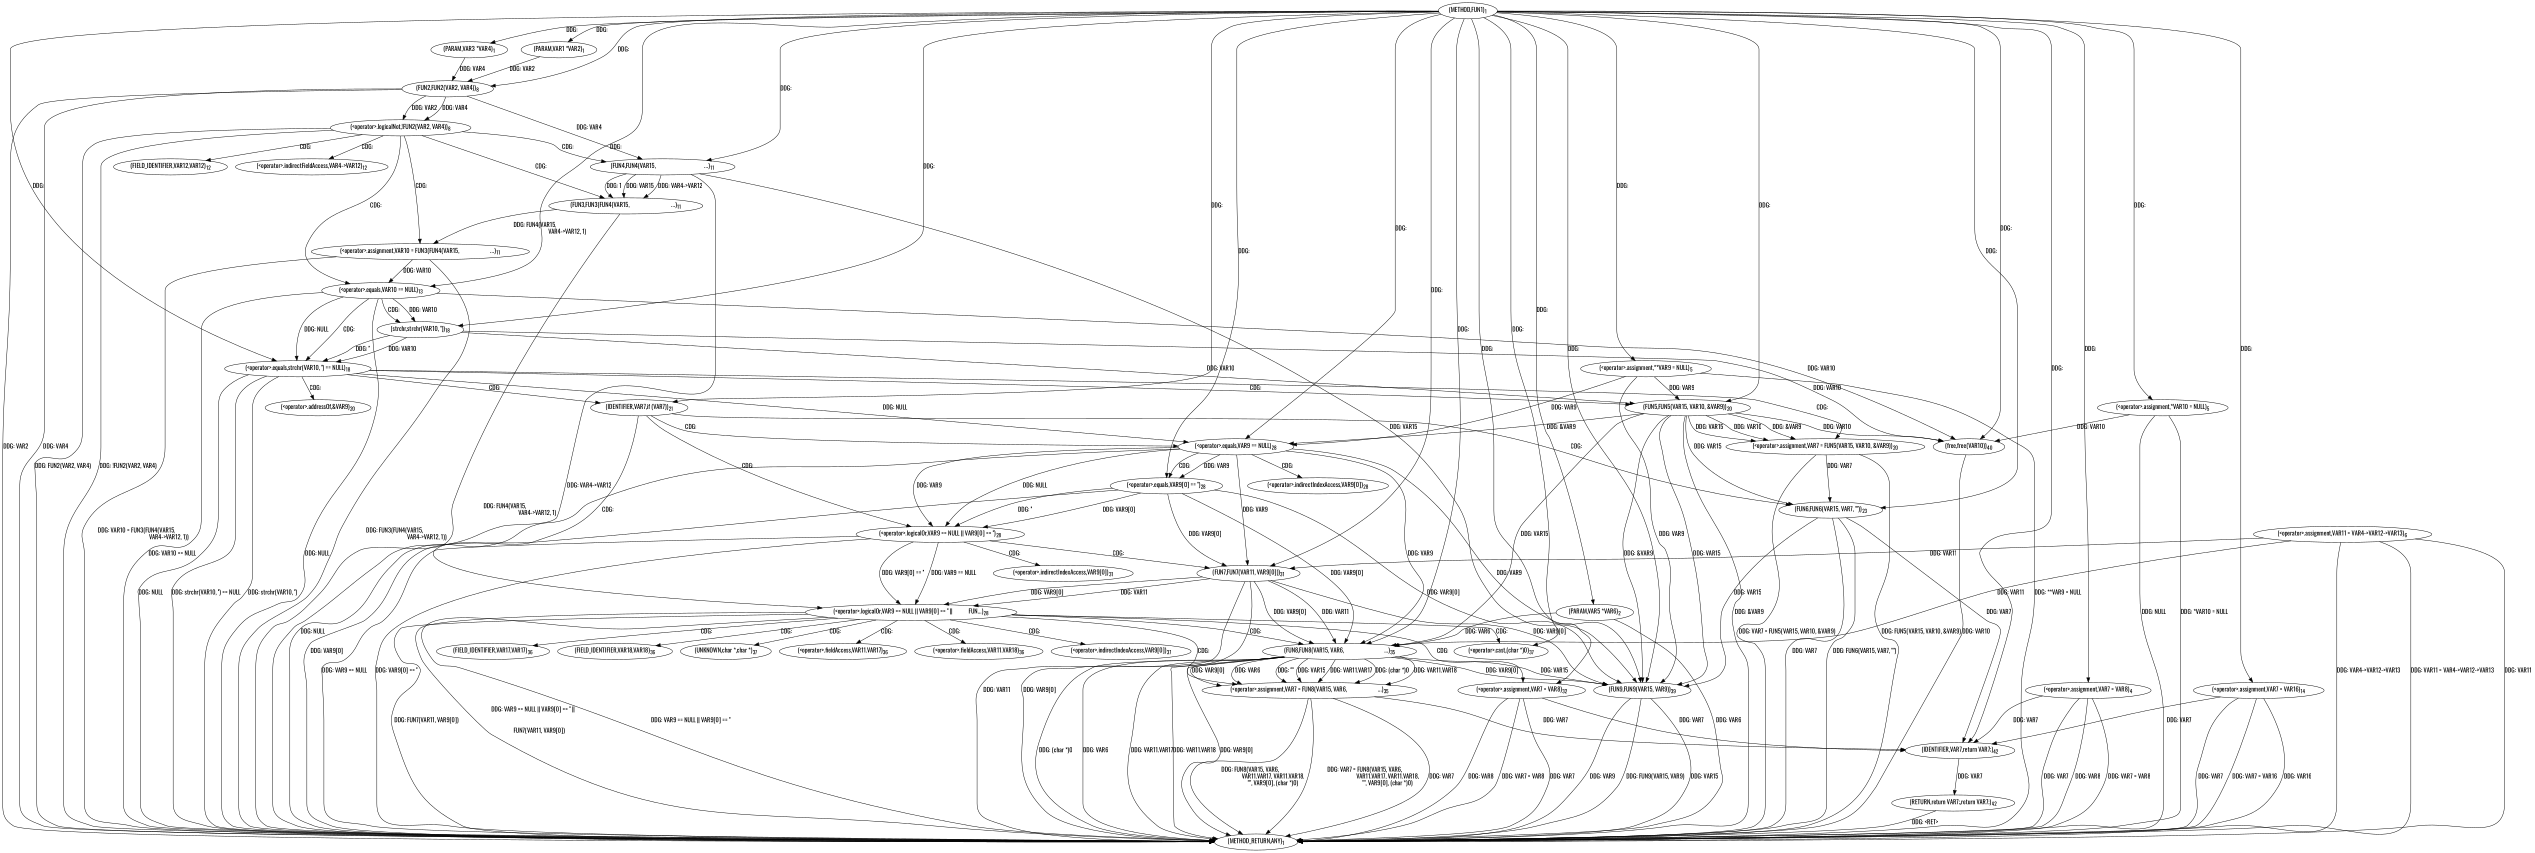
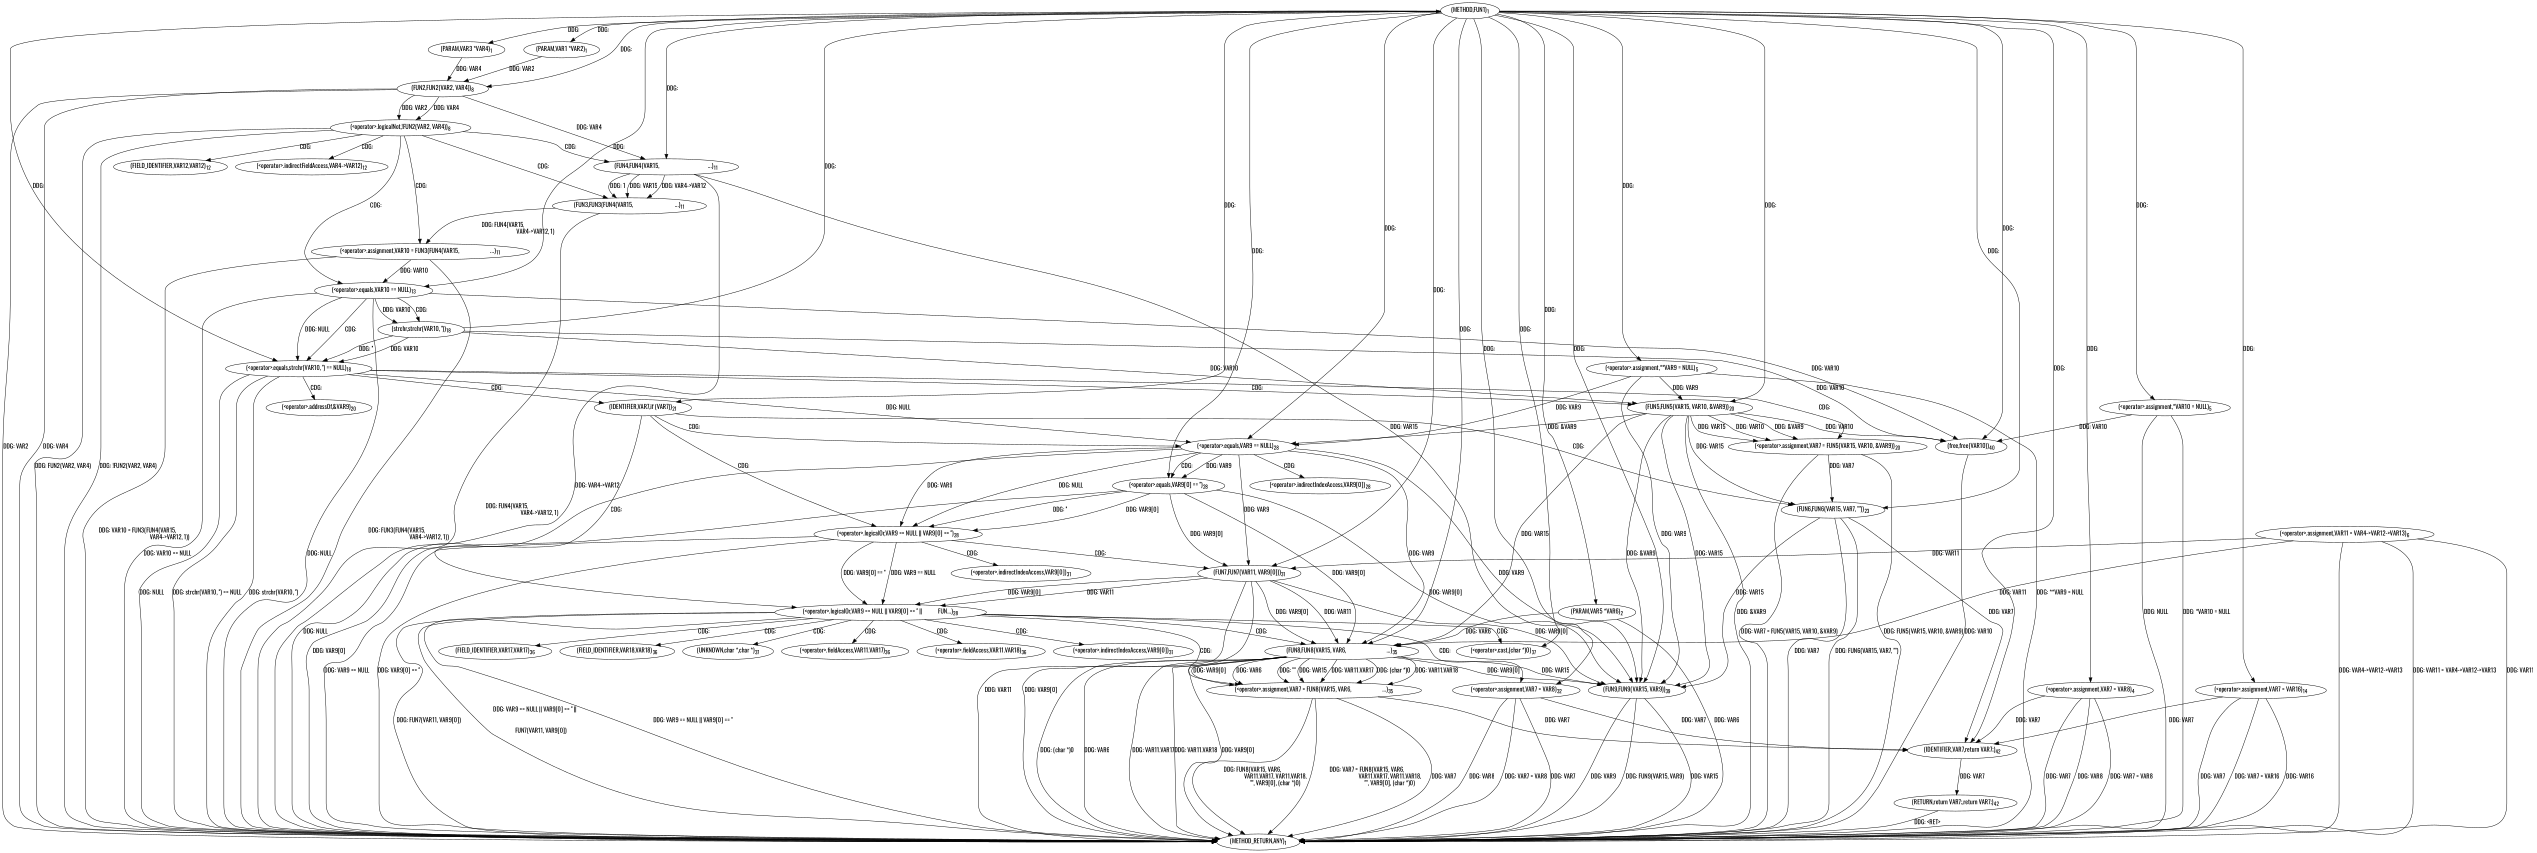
edge "(METHOD,FUN1)" -> "(strchr,strchr(VAR10, ''))": reversed
